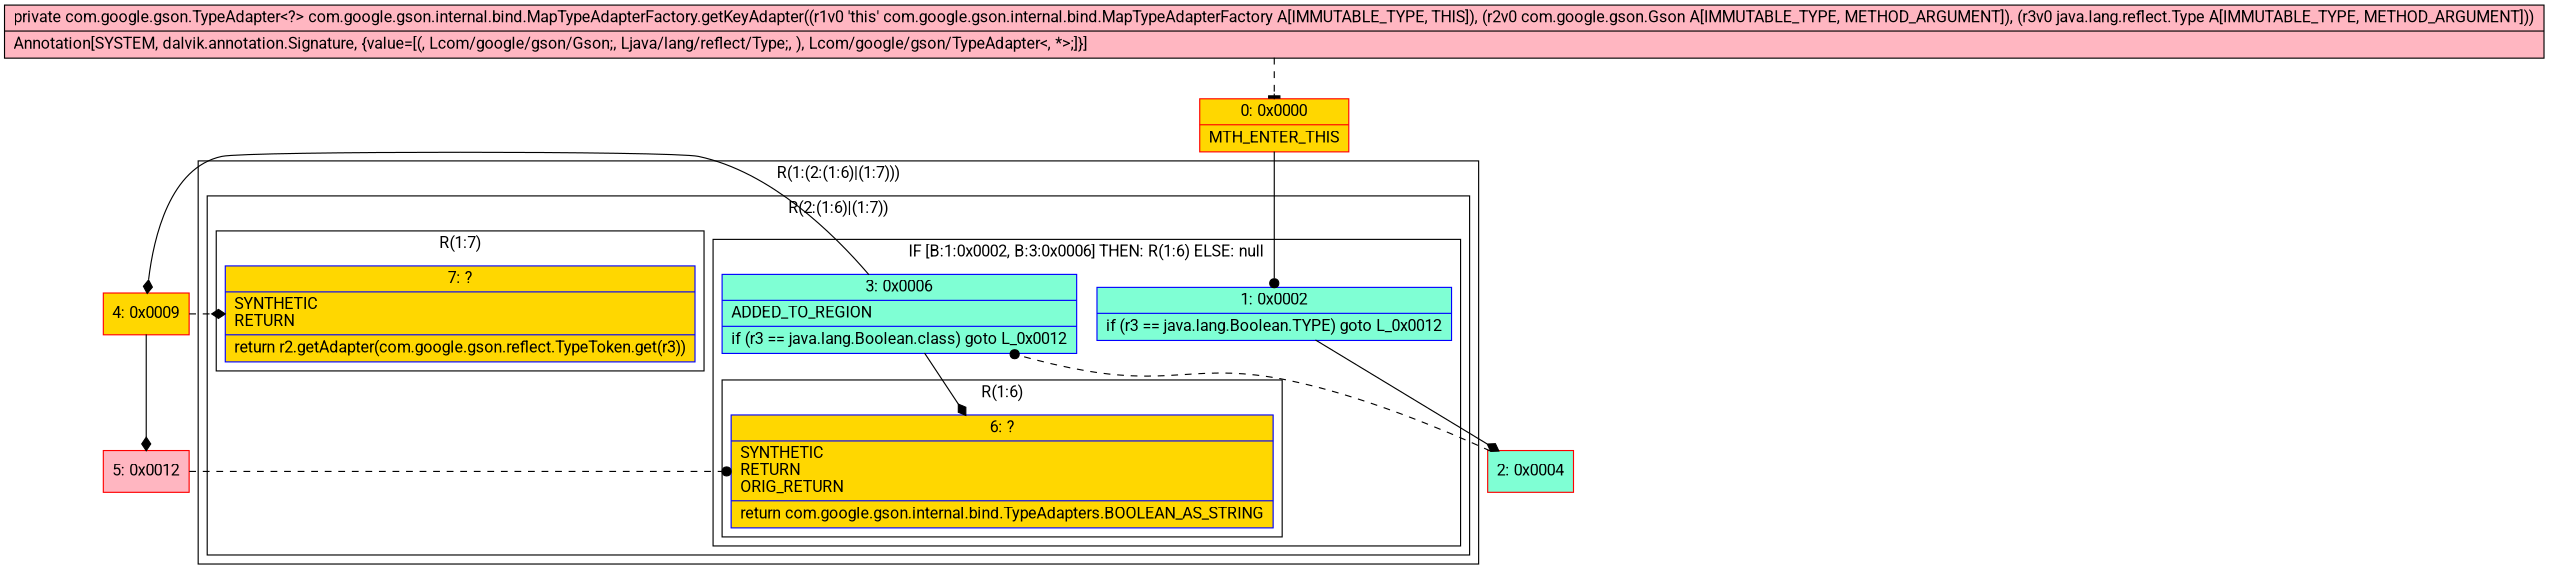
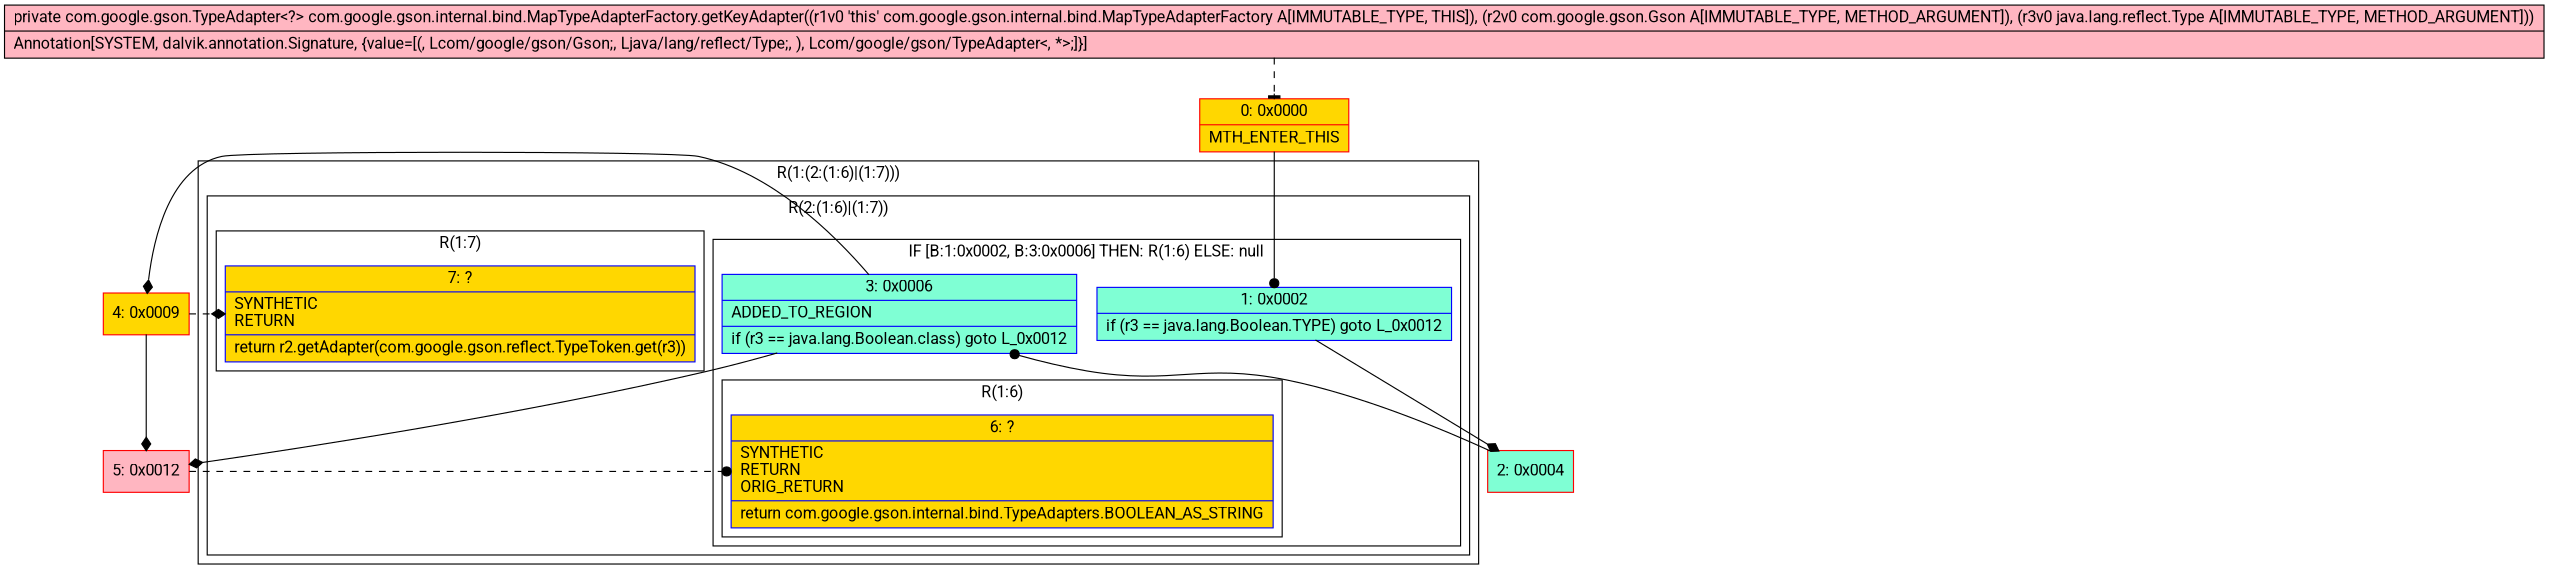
edge "3: 0x0006" -> "6: ?": now "3: 0x0006" -> "5: 0x0012"
edge "2: 0x0004" -> "3: 0x0006": style dashed -> solid
